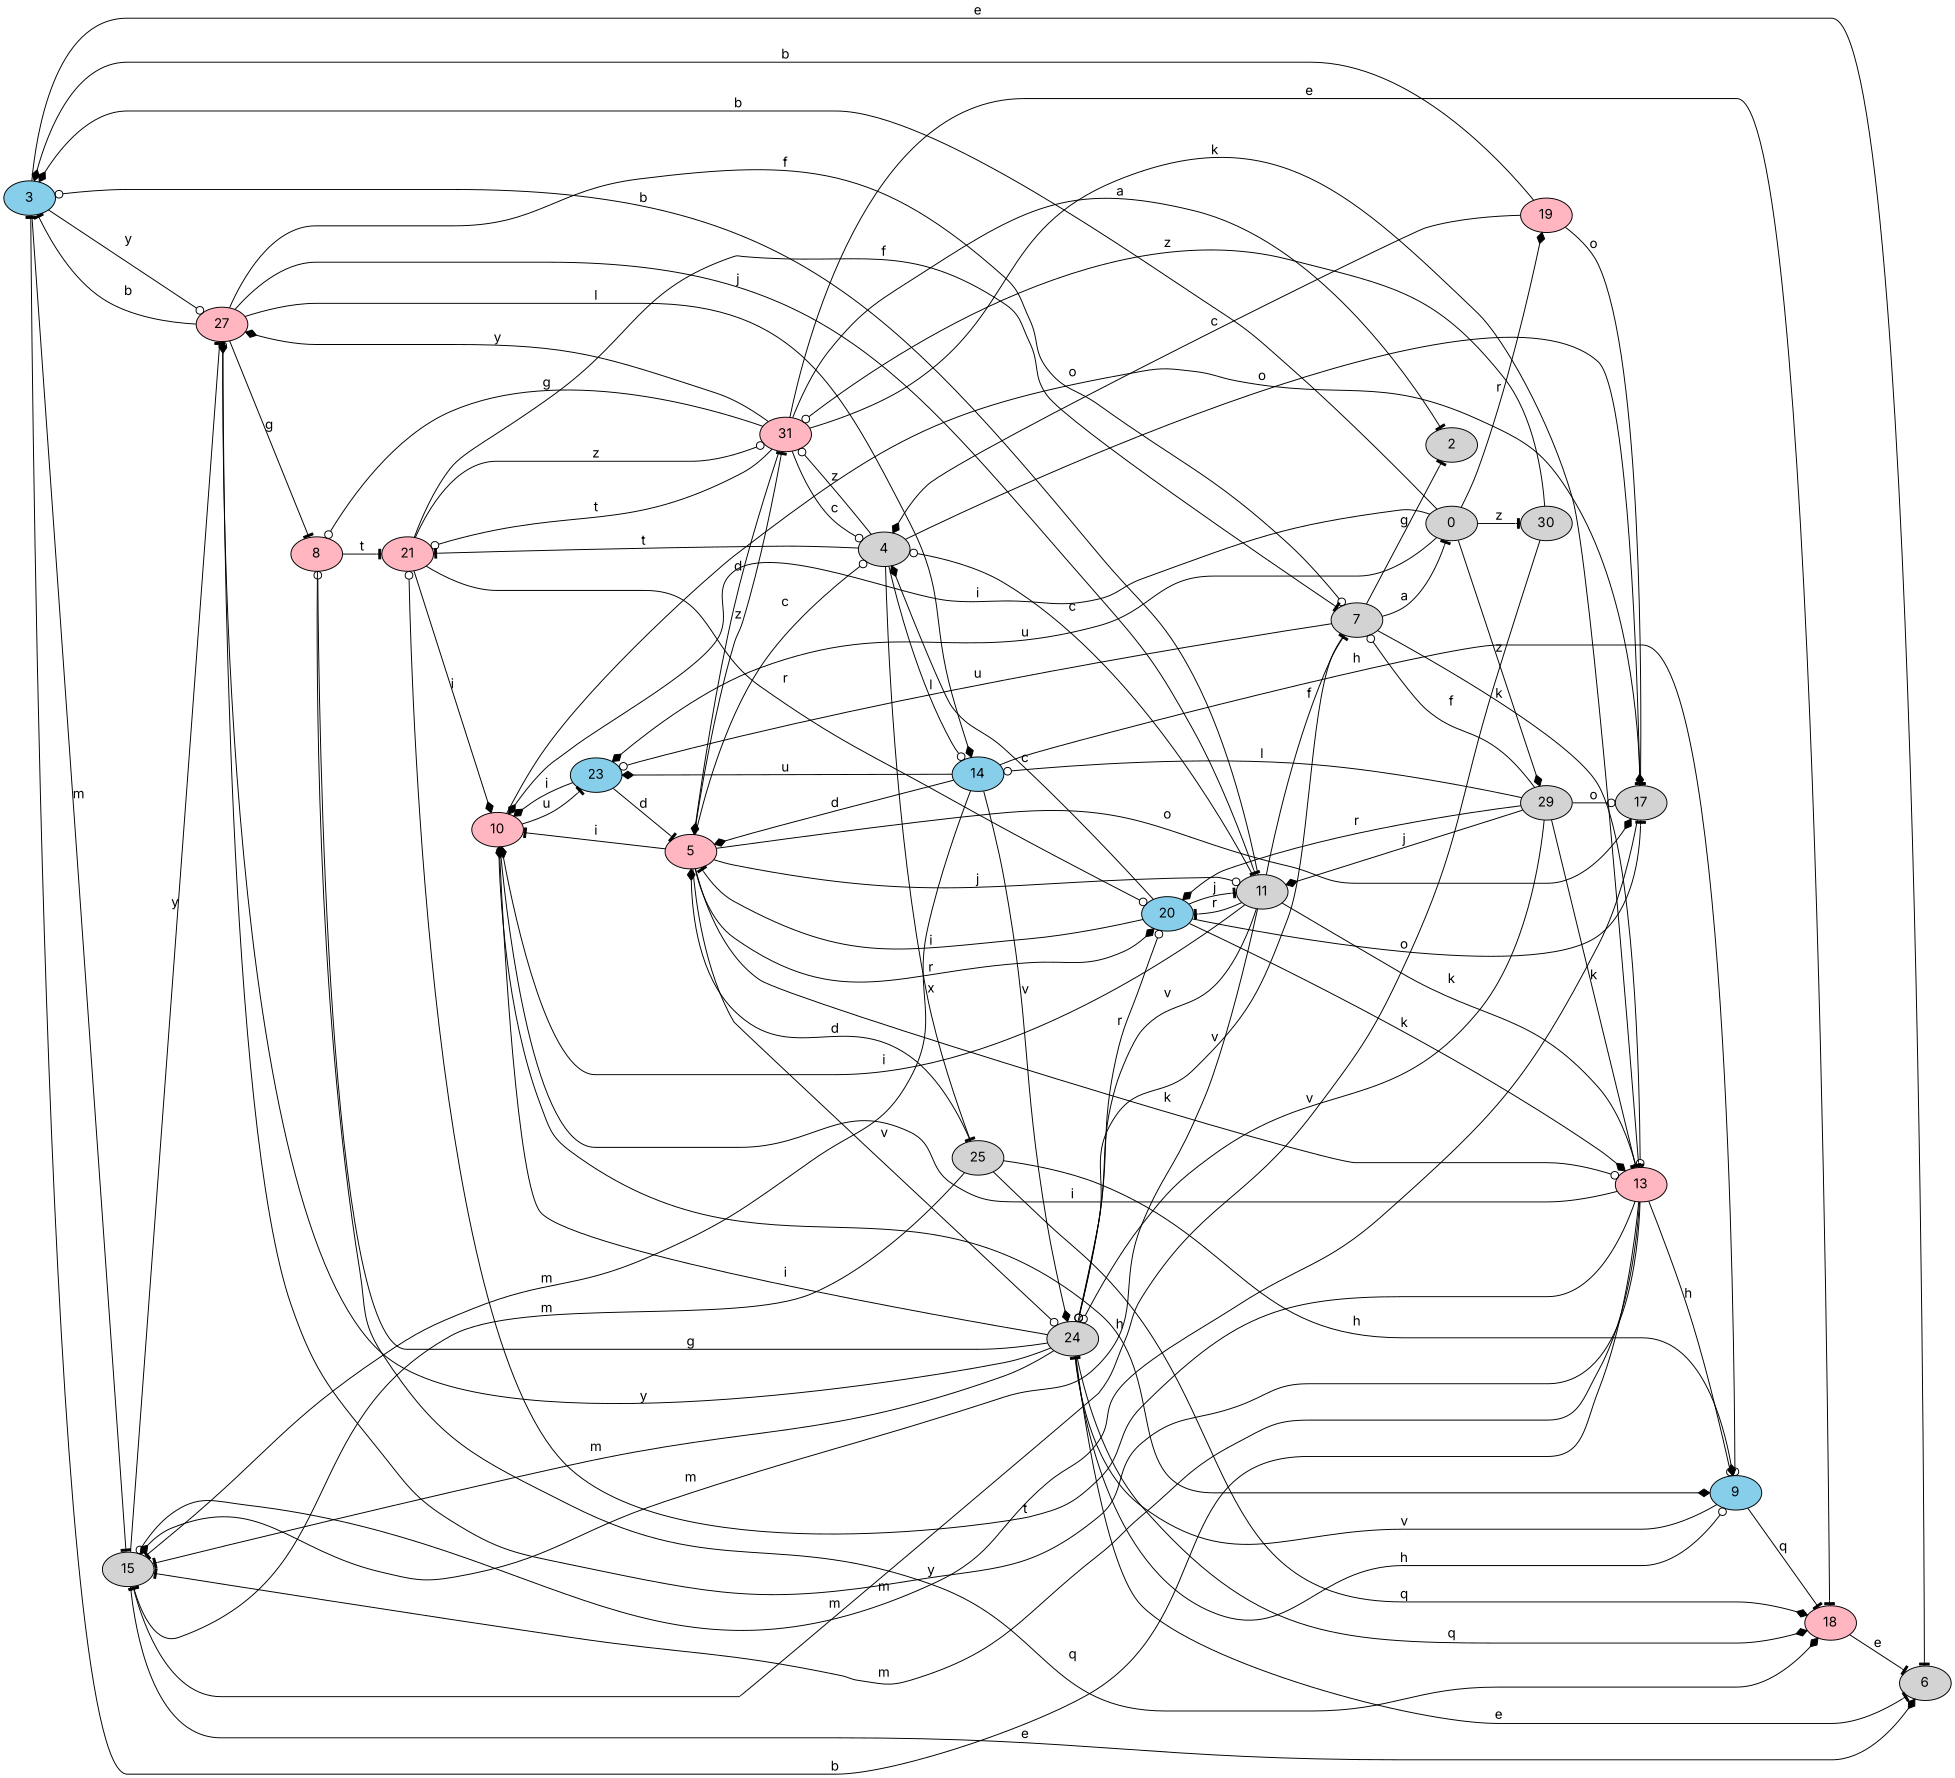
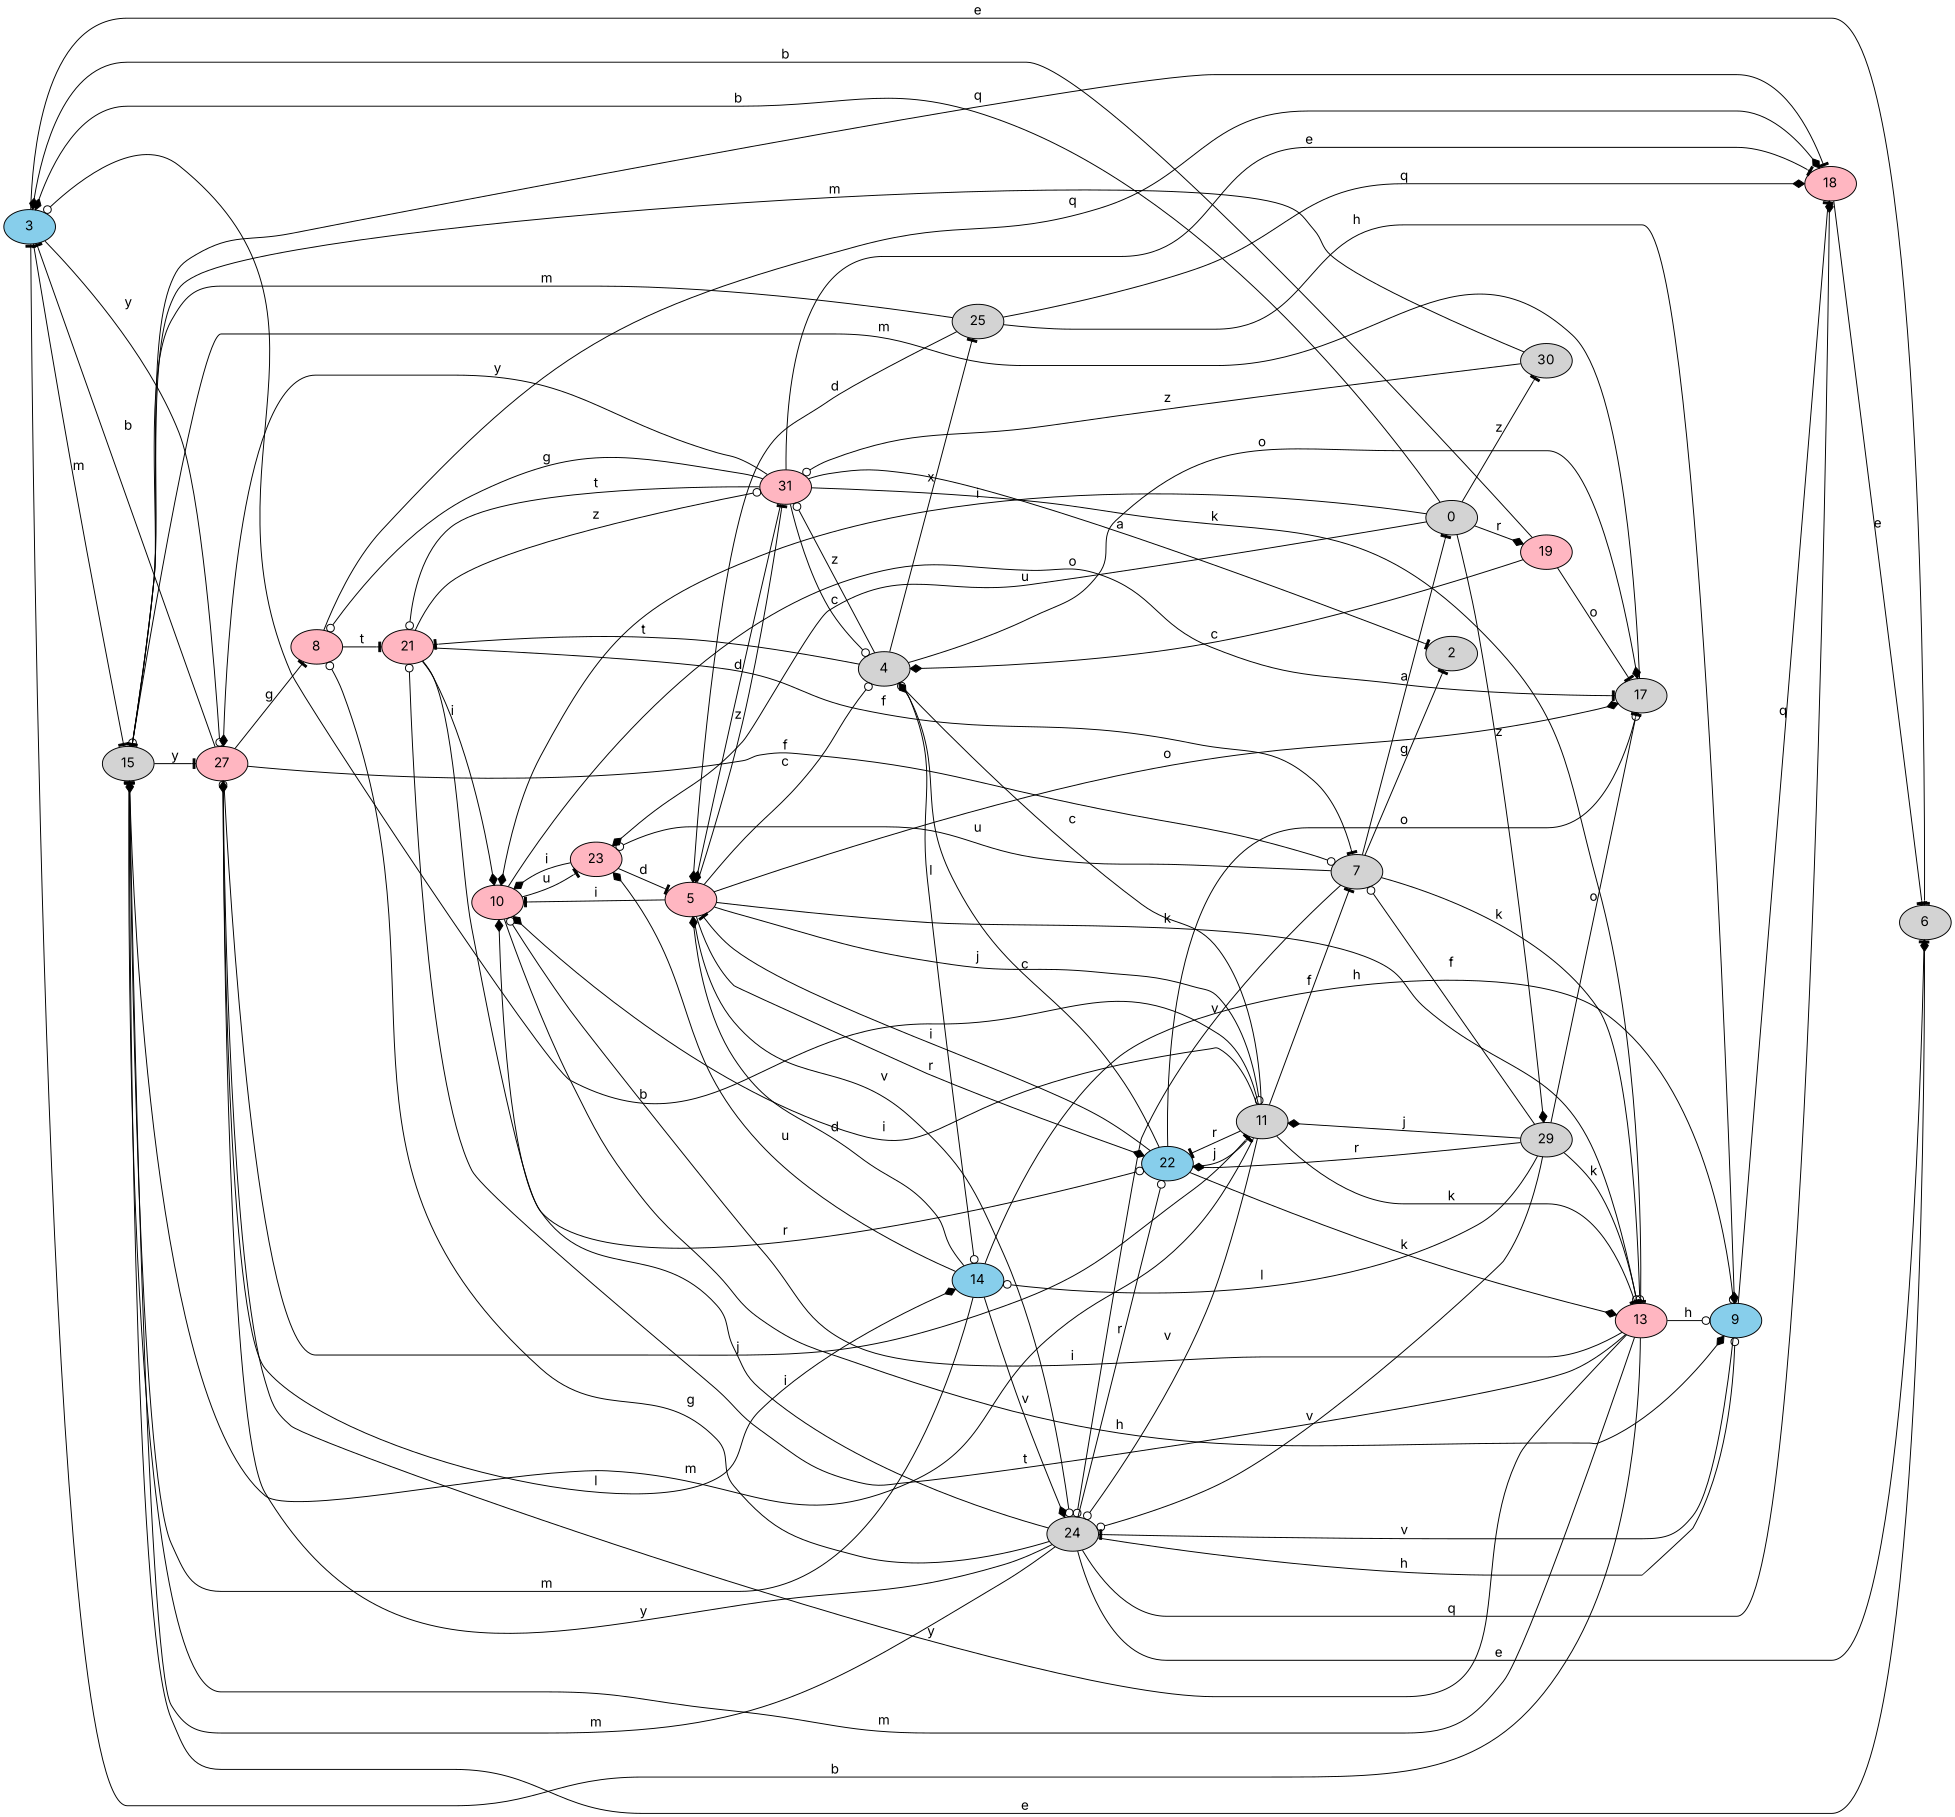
edge "15" -> "18": added, label "q"
node "23": fillcolor skyblue -> lightpink
node "20": label "20" -> "22"
